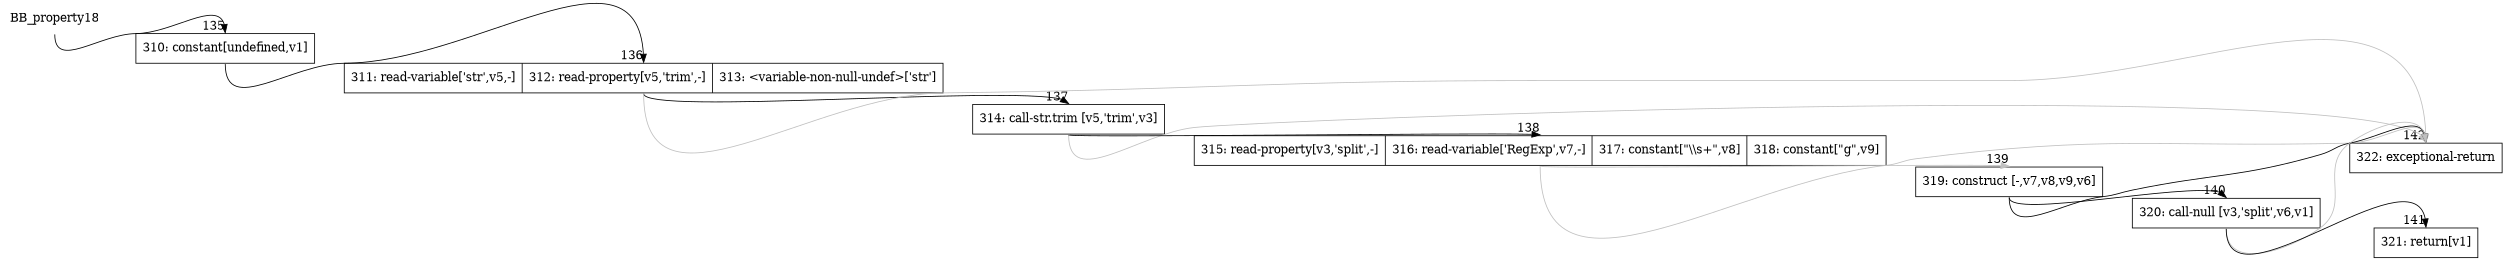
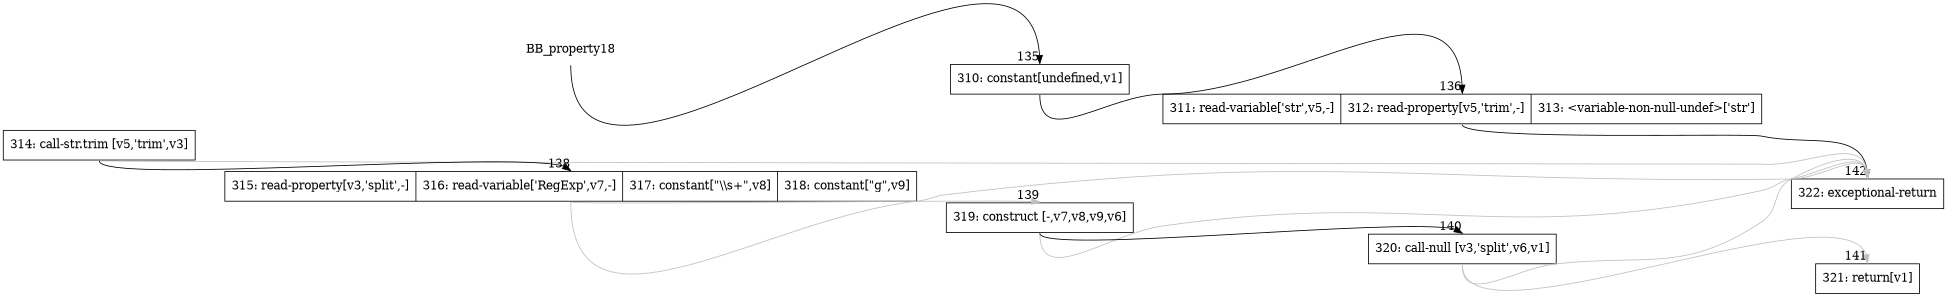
edge "311: read-variable['str',v5,-]" -> "322: exceptional-return": color gray -> black
edge "311: read-variable['str',v5,-]" -> "314: call-str.trim [v5,'trim',v3]": removed
edge "319: construct [-,v7,v8,v9,v6]" -> "322: exceptional-return": color black -> gray
edge "320: call-null [v3,'split',v6,v1]" -> "321: return[v1]": color black -> gray
